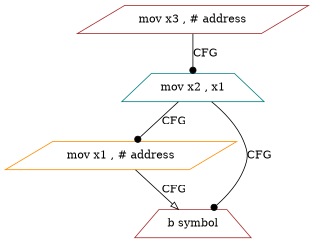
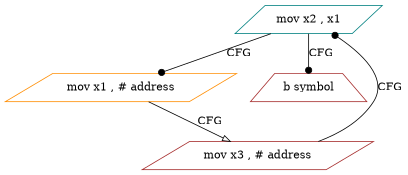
node "mov x2 , x1": shape trapezium -> parallelogram
edge "mov x1 , # address" -> "b symbol": now "mov x1 , # address" -> "mov x3 , # address"
